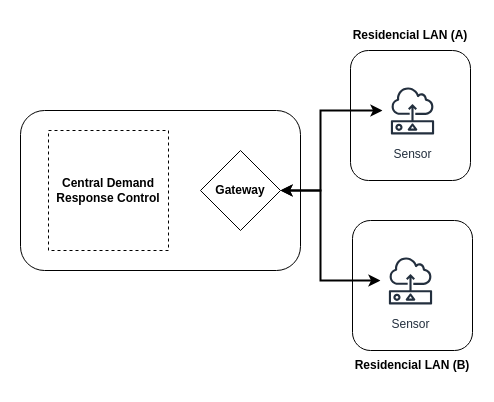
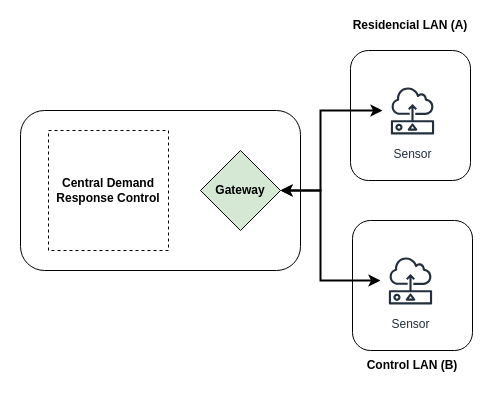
node "Residencial LAN (A)": moved (411, 36) -> (411, 26)
node "Gateway": fillcolor #ffffff -> #d5e8d4
node "Residencial LAN (B)": label "Residencial LAN (B)" -> "Control LAN (B)"
